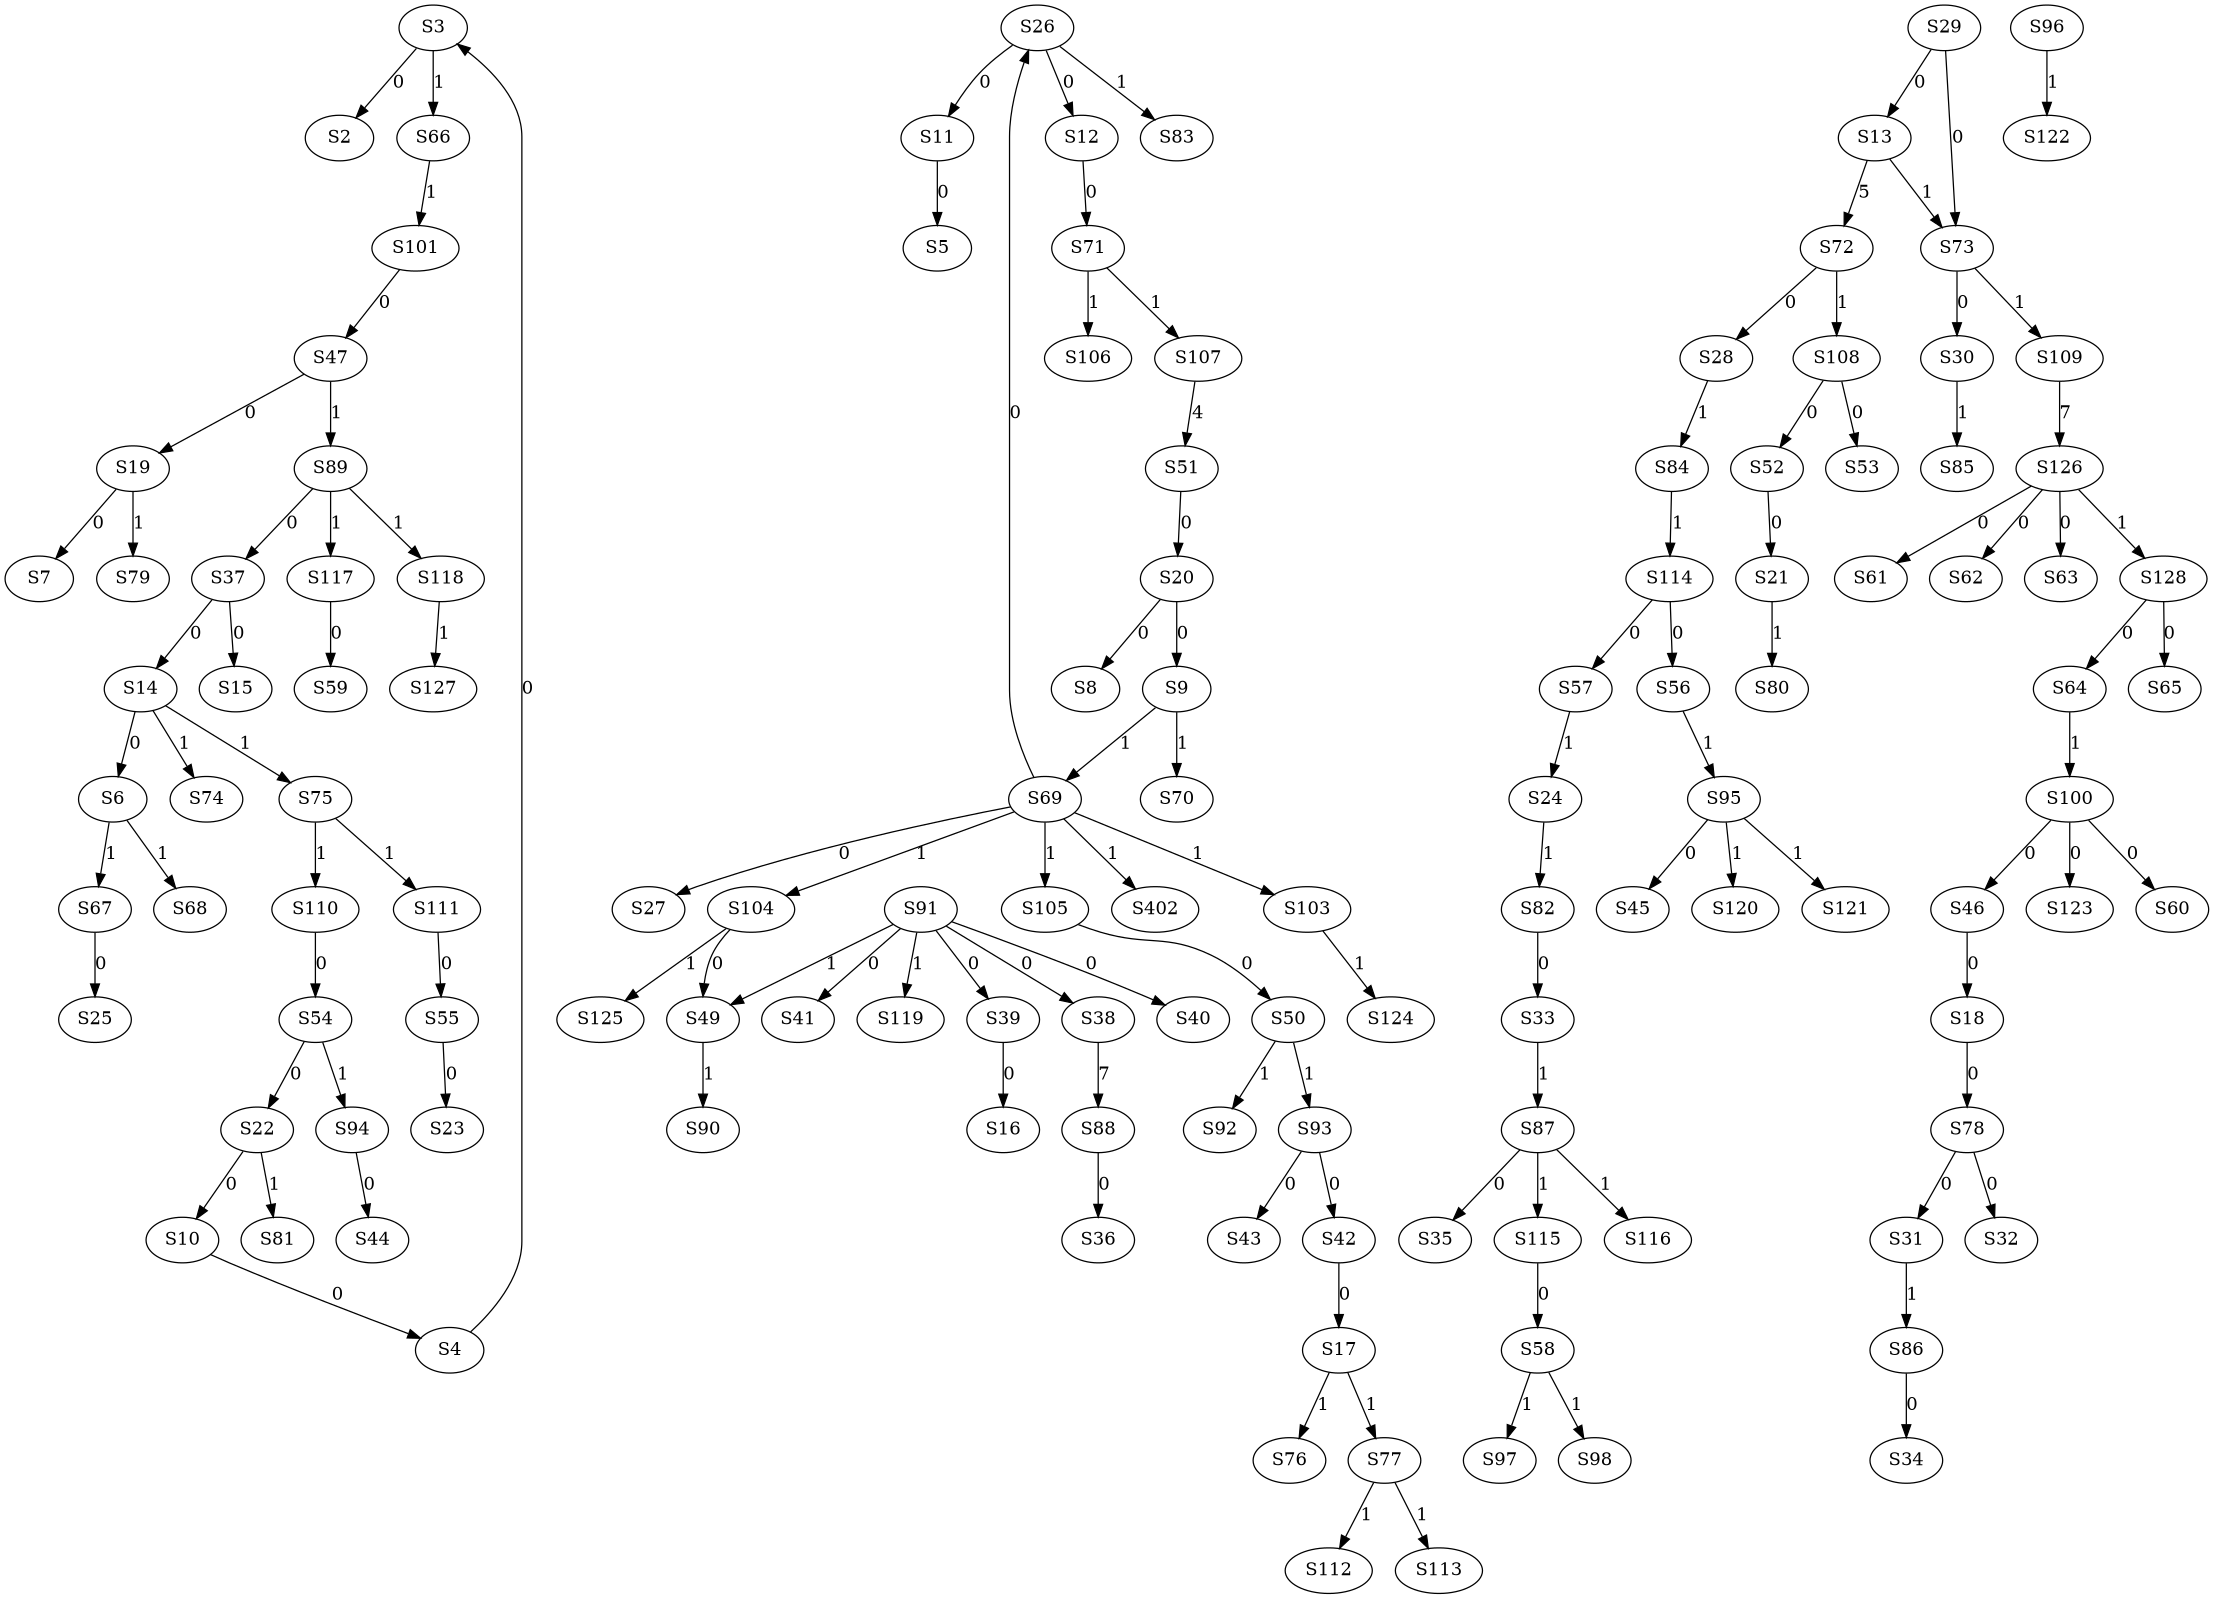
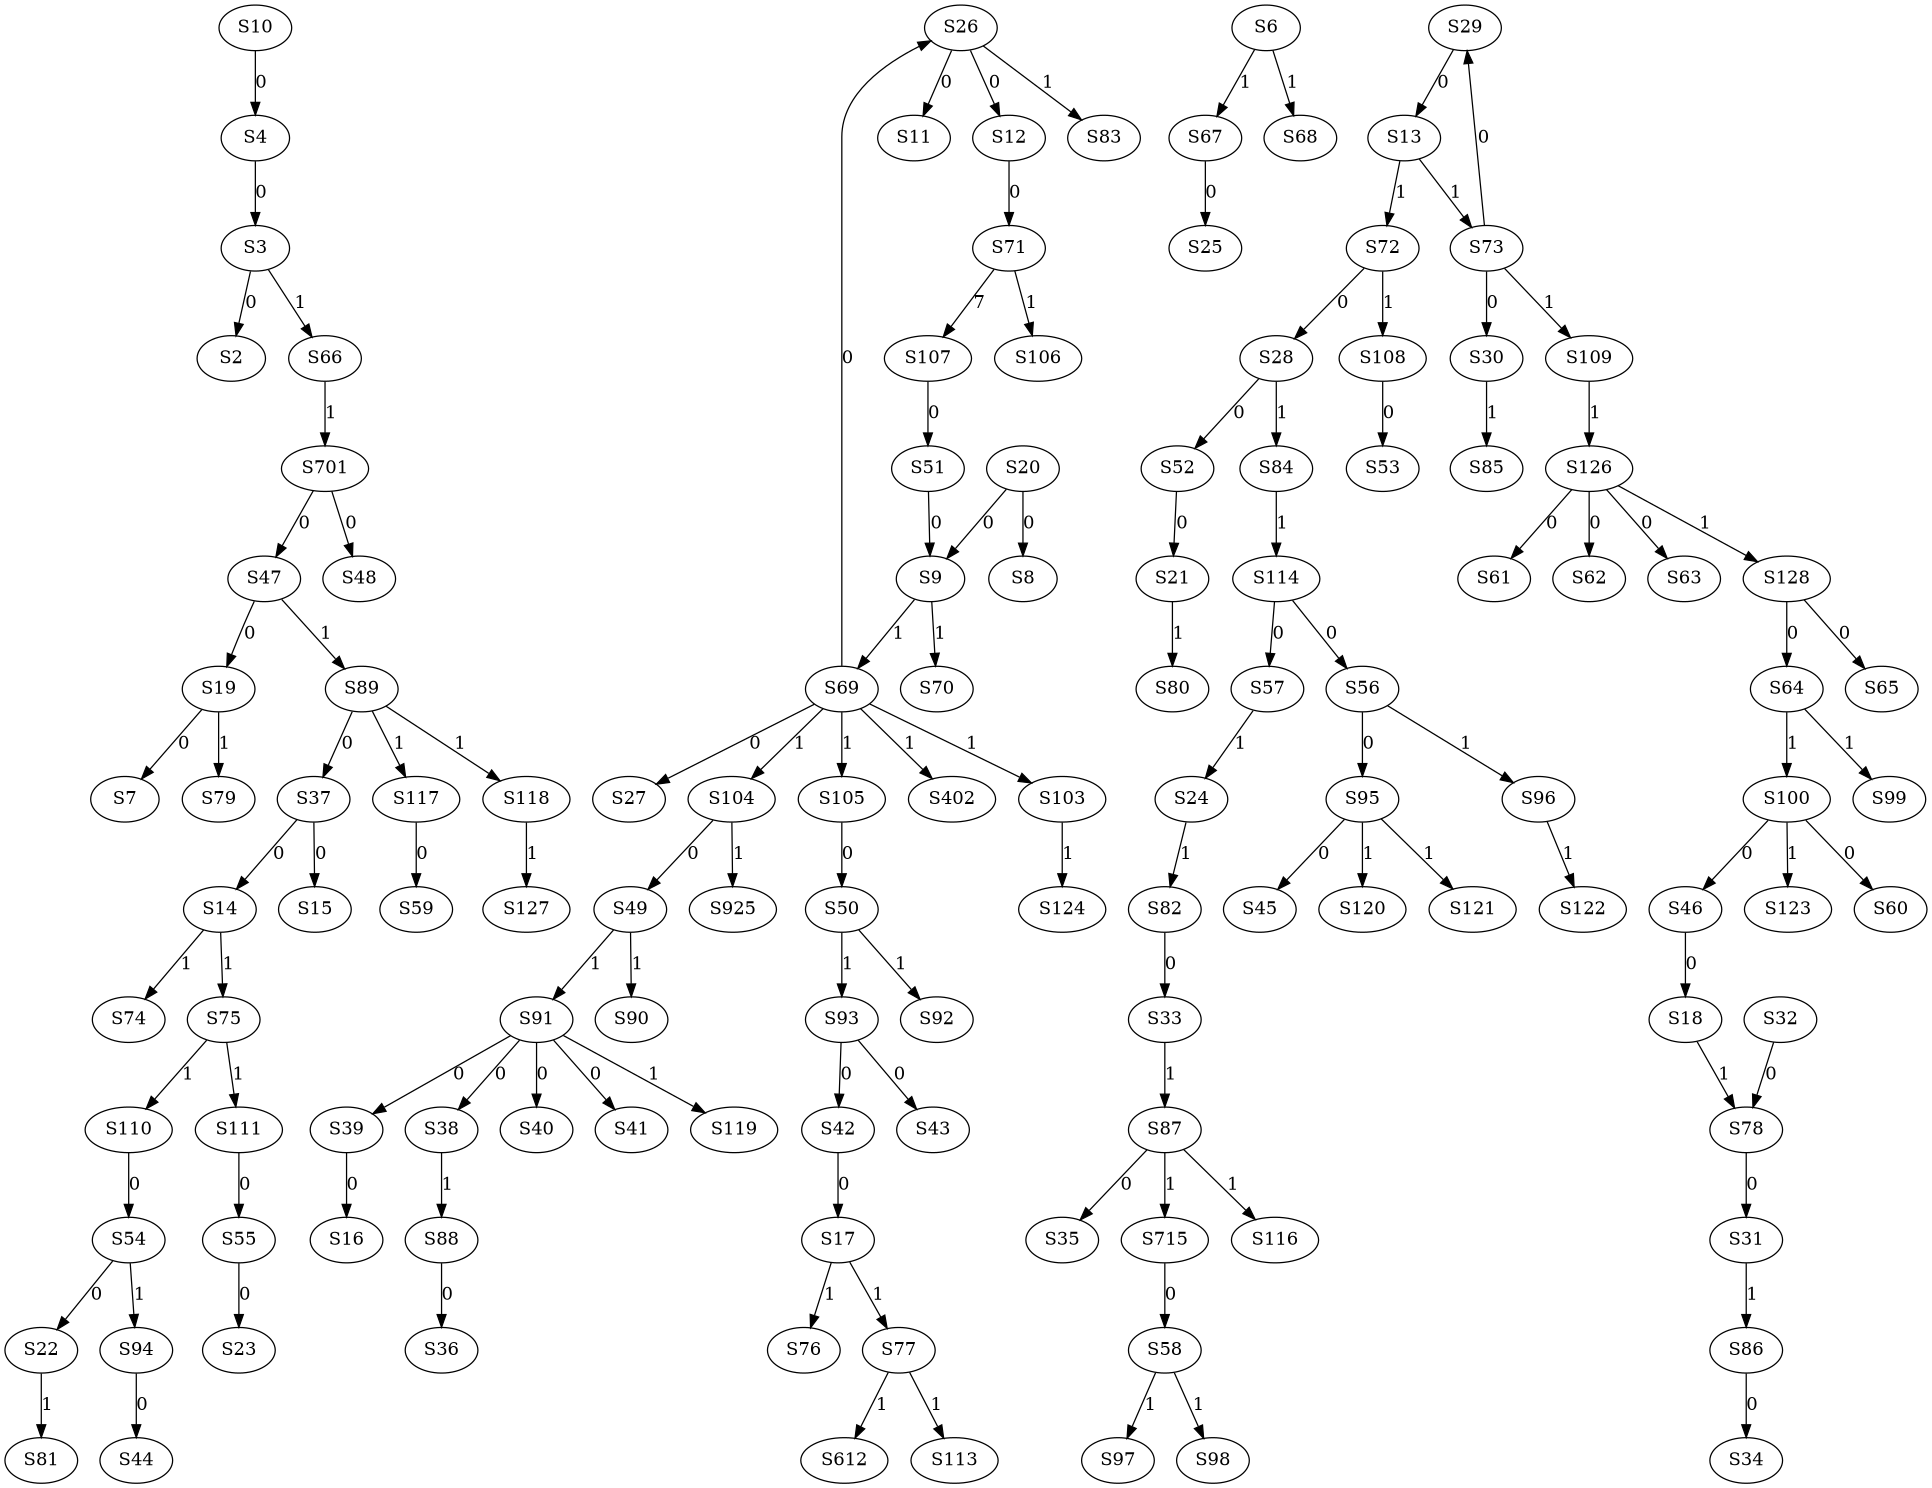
edge "S29" -> "S73": reversed
edge "S13" -> "S72": label "5" -> "1"
node "S101": label "S101" -> "S701"
node "S5": removed
edge "S71" -> "S107": label "1" -> "7"
edge "S108" -> "S52": now "S28" -> "S52"
edge "S107" -> "S51": label "4" -> "0"
edge "S109" -> "S126": label "7" -> "1"
edge "S51" -> "S20": now "S51" -> "S9"
node "S48": added
edge "S14" -> "S6": removed, label "0"
edge "S56" -> "S96": added, label "1"
edge "S56" -> "S95": label "1" -> "0"
node "S99": added
edge "S100" -> "S123": label "0" -> "1"
edge "S91" -> "S49": reversed
node "S125": label "S125" -> "S925"
edge "S38" -> "S88": label "7" -> "1"
edge "S18" -> "S78": label "0" -> "1"
edge "S78" -> "S32": reversed
edge "S22" -> "S10": removed, label "0"
node "S115": label "S115" -> "S715"
node "S112": label "S112" -> "S612"
